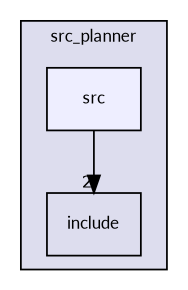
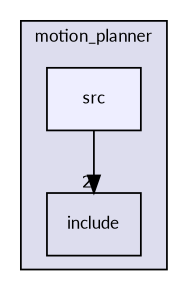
cluster "src_planner": label "src_planner" -> "motion_planner"
